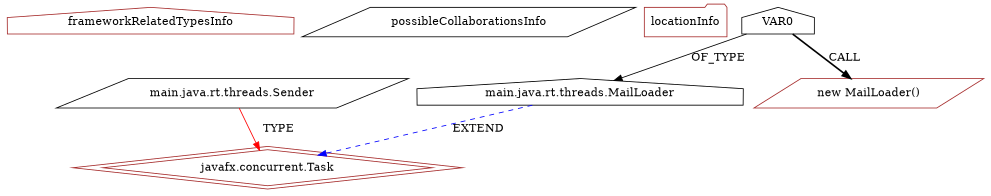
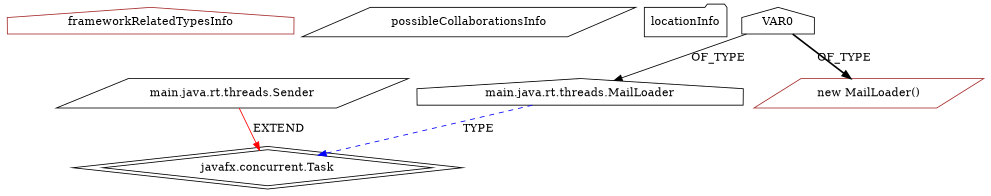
node "locationInfo": color brown -> black
edge "VAR0" -> "new MailLoader()": label "CALL" -> "OF_TYPE"
edge "main.java.rt.threads.Sender" -> "javafx.concurrent.Task": label "TYPE" -> "EXTEND"
edge "main.java.rt.threads.MailLoader" -> "javafx.concurrent.Task": label "EXTEND" -> "TYPE"
node "javafx.concurrent.Task": color brown -> black
